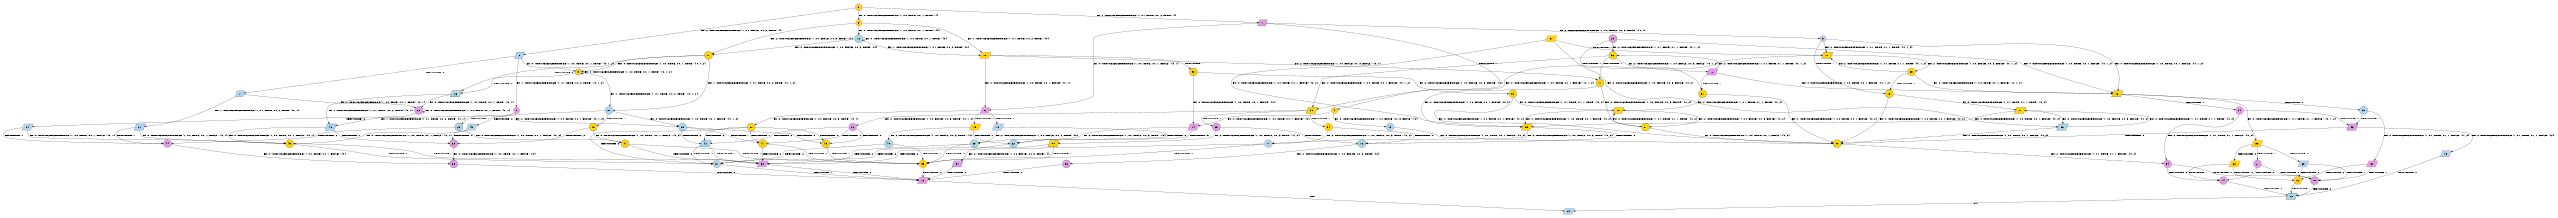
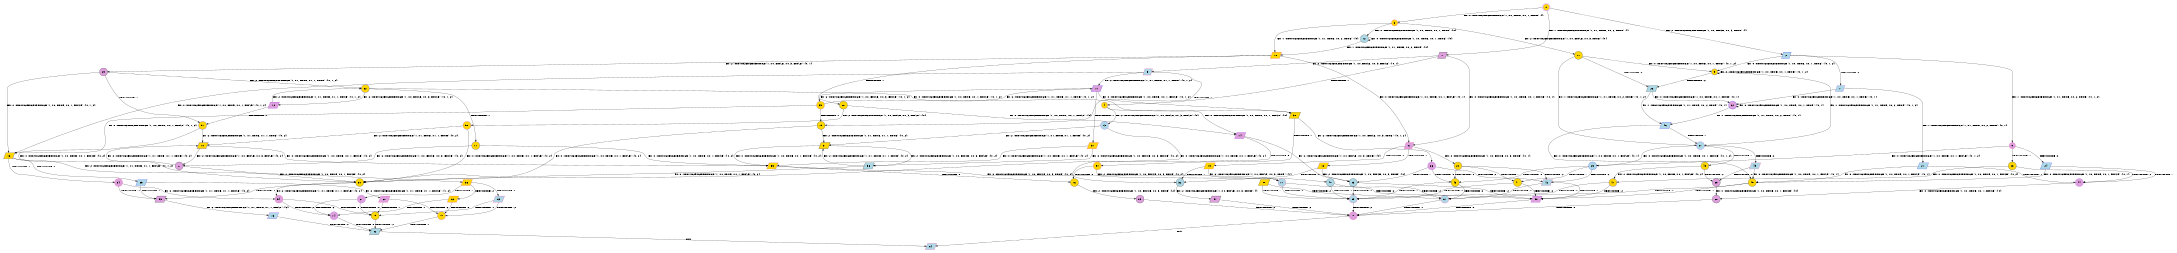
node "5": shape circle -> parallelogram
edge "12" -> "11": removed, label "EX !2 !ATOMIC_EXCH_BRANCH (1, +0, FALSE, +0, 3, TRUE) !{0}"
edge "37" -> "17": reversed
node "17": fillcolor gold -> plum
edge "10" -> "71": now "10" -> "29"
node "98": label "98" -> "28"
edge "72" -> "16": removed, label "EX !0 !ATOMIC_EXCH_BRANCH (1, +0, TRUE, +0, 1, FALSE) !{0, 1, 2}"
node "35": shape circle -> parallelogram
node "24": color deeppink -> blue
node "23": fillcolor lightblue -> gold
node "18": fillcolor lightblue -> gold
node "65": removed
node "81": fillcolor gold -> plum
edge "20" -> "67": now "43" -> "67"
edge "13" -> "31": added, label "EX !2 !ATOMIC_EXCH_BRANCH (1, +1, TRUE, +1, 1, TRUE) !{0, 2}"
edge "53" -> "30": reversed
edge "66" -> "41": now "66" -> "33"
edge "46" -> "69": now "46" -> "27"
node "42": color blue -> deeppink
node "76": fillcolor lightblue -> gold
node "59": fillcolor gold -> lightblue
node "57": color blue -> black
node "78": shape parallelogram -> circle
node "75": fillcolor plum -> gold
